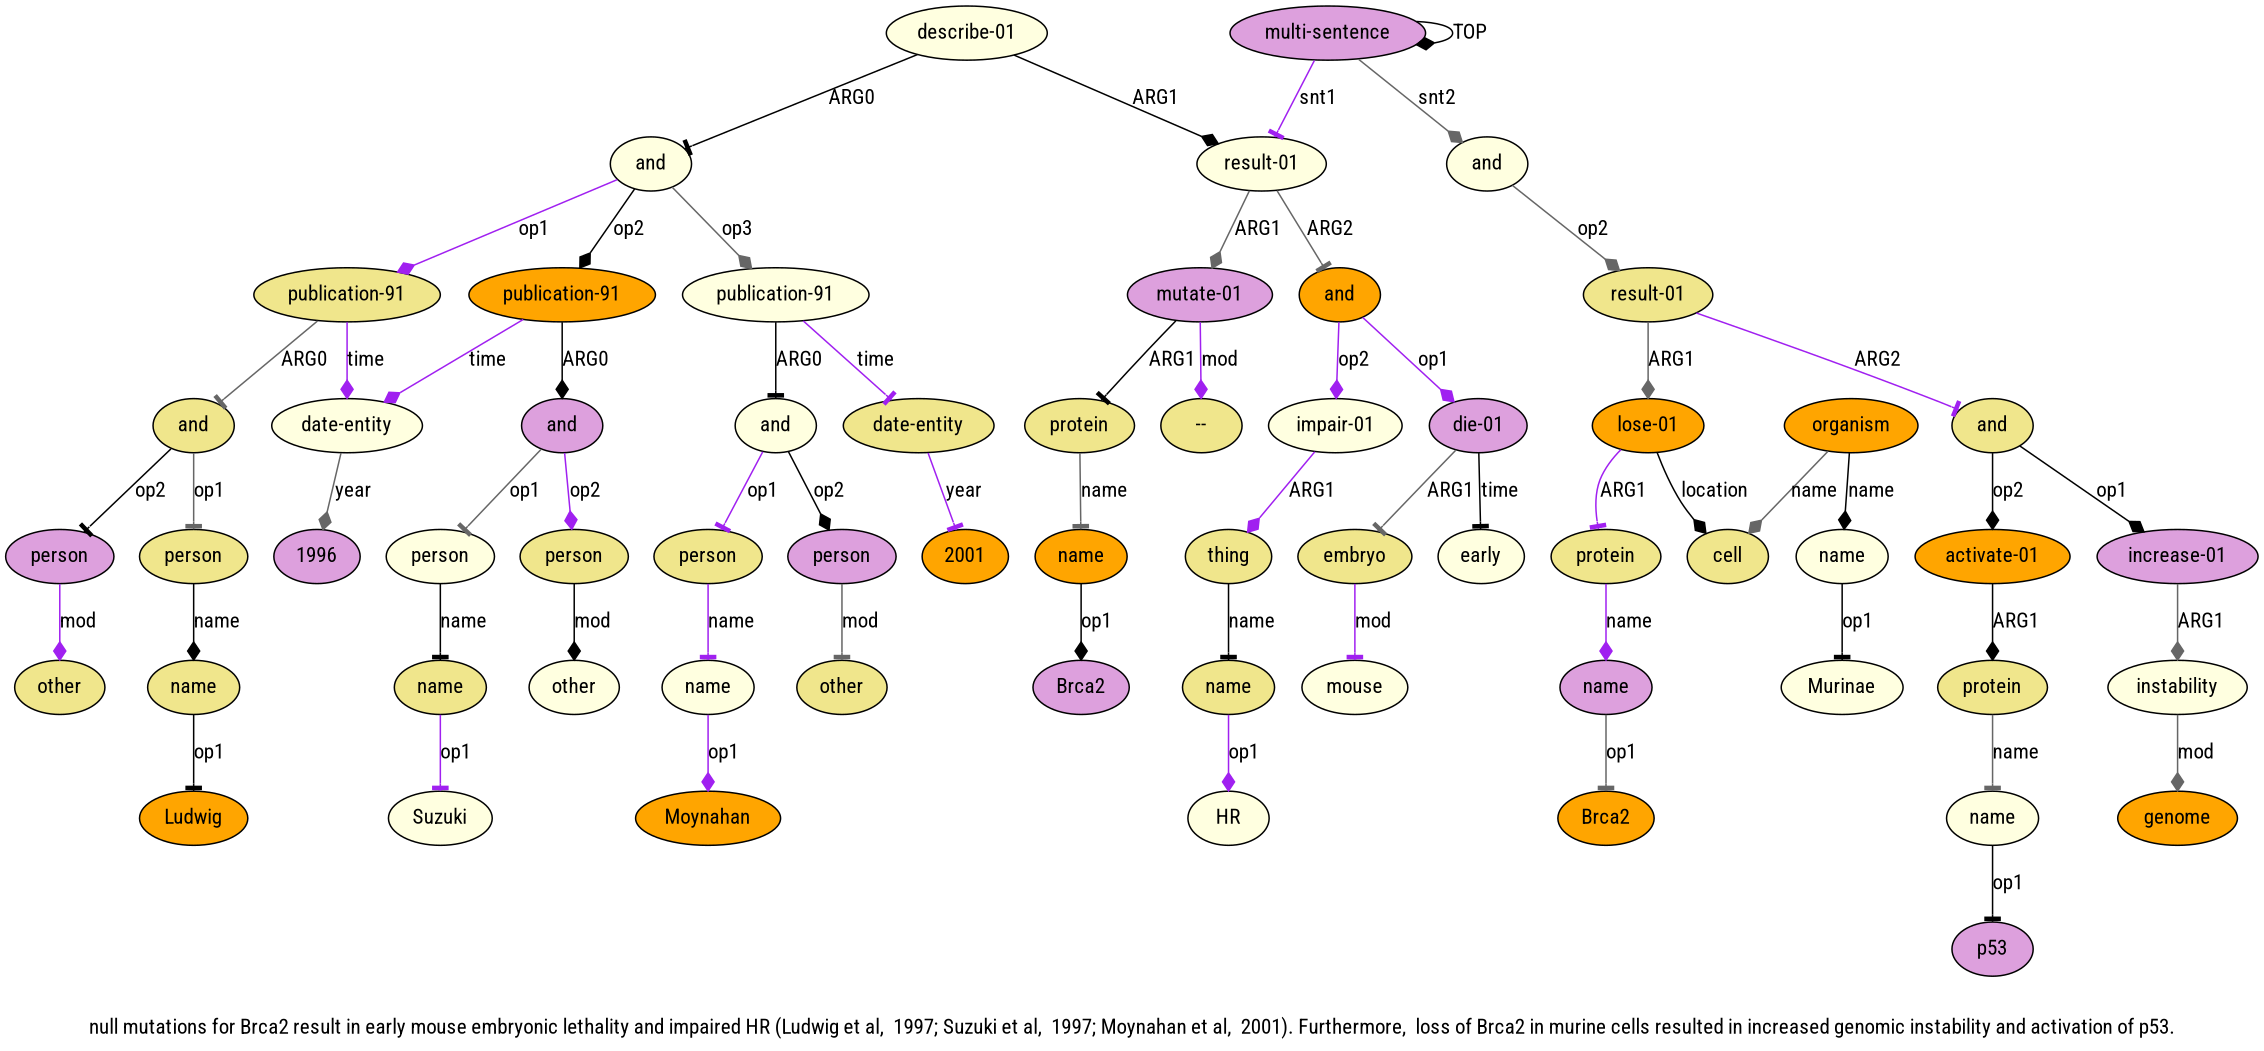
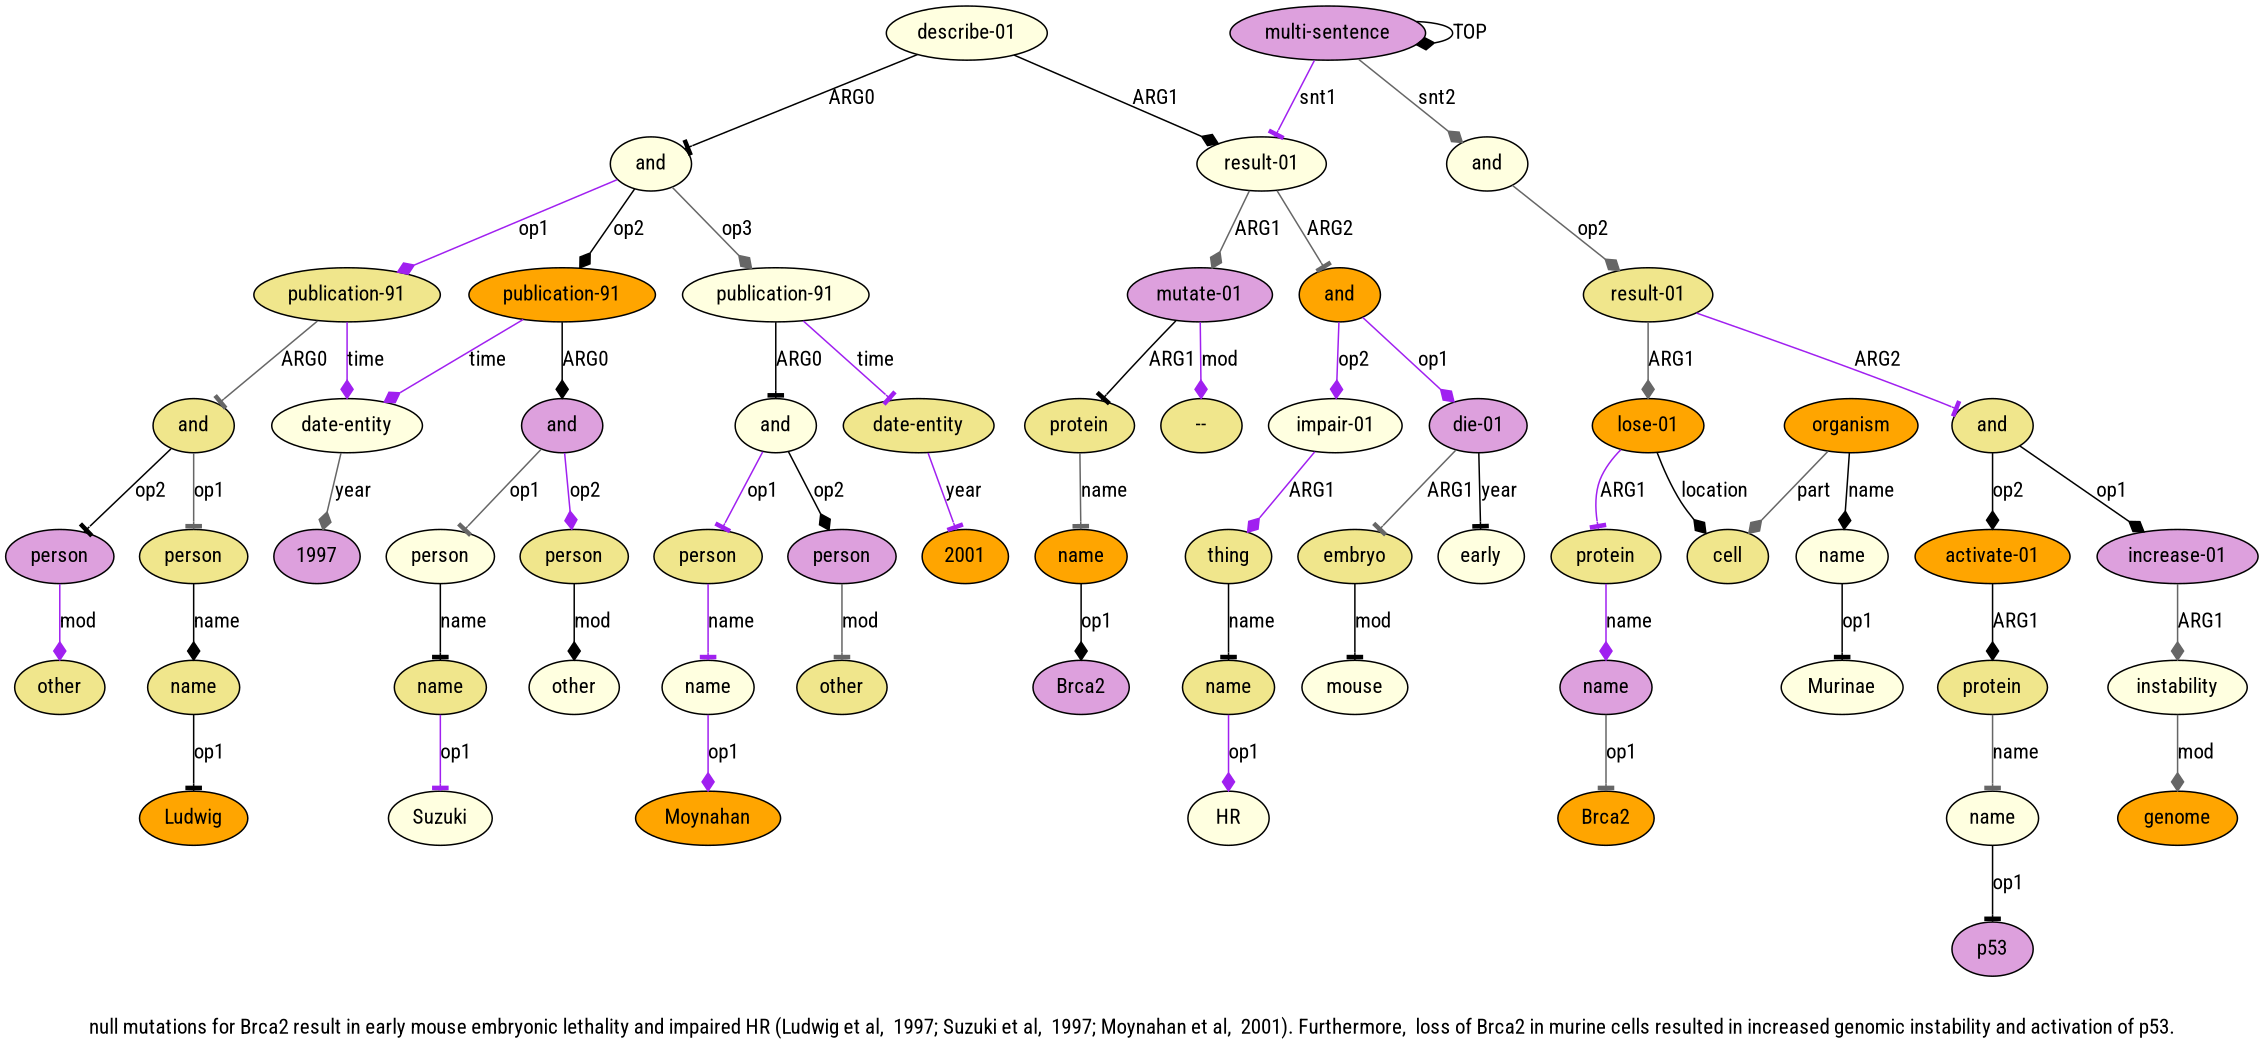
edge "die-01" -> "early": label "time" -> "year"
edge "organism" -> "cell": label "name" -> "part"
node "1996": label "1996" -> "1997"
edge "embryo" -> "mouse": color purple -> black
